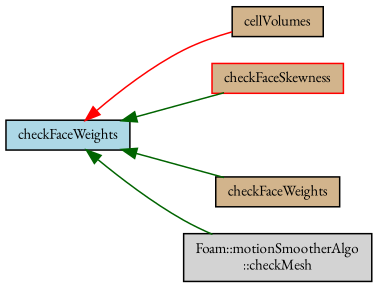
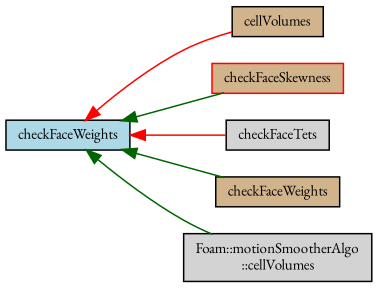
node "checkFaceTets": added
node "Foam::motionSmootherAlgo ::checkMesh": label "Foam::motionSmootherAlgo ::checkMesh" -> "Foam::motionSmootherAlgo ::cellVolumes"
